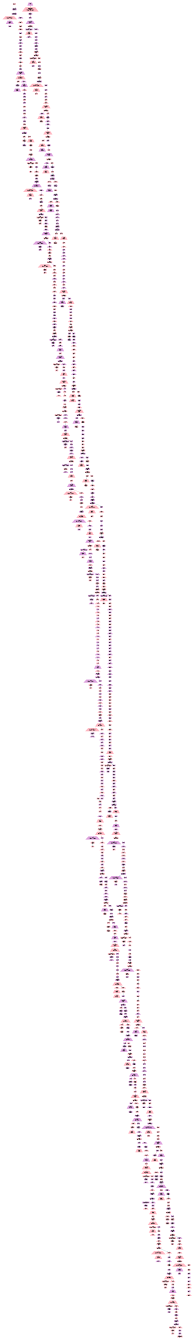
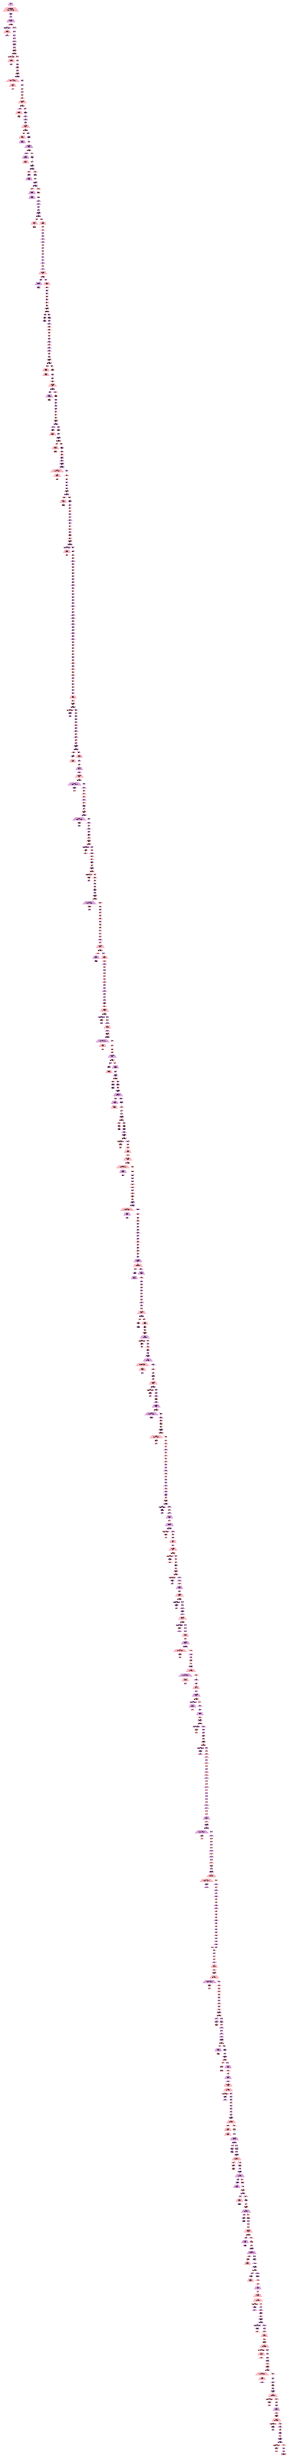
node "(36961)": removed
node "(36876) `<53511>": added
